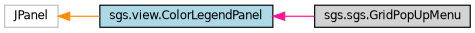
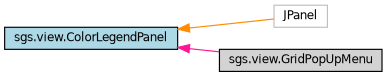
edge "sgs.view.ColorLegendPanel" -> "JPanel": reversed
node "sgs.sgs.GridPopUpMenu": label "sgs.sgs.GridPopUpMenu" -> "sgs.view.GridPopUpMenu"
